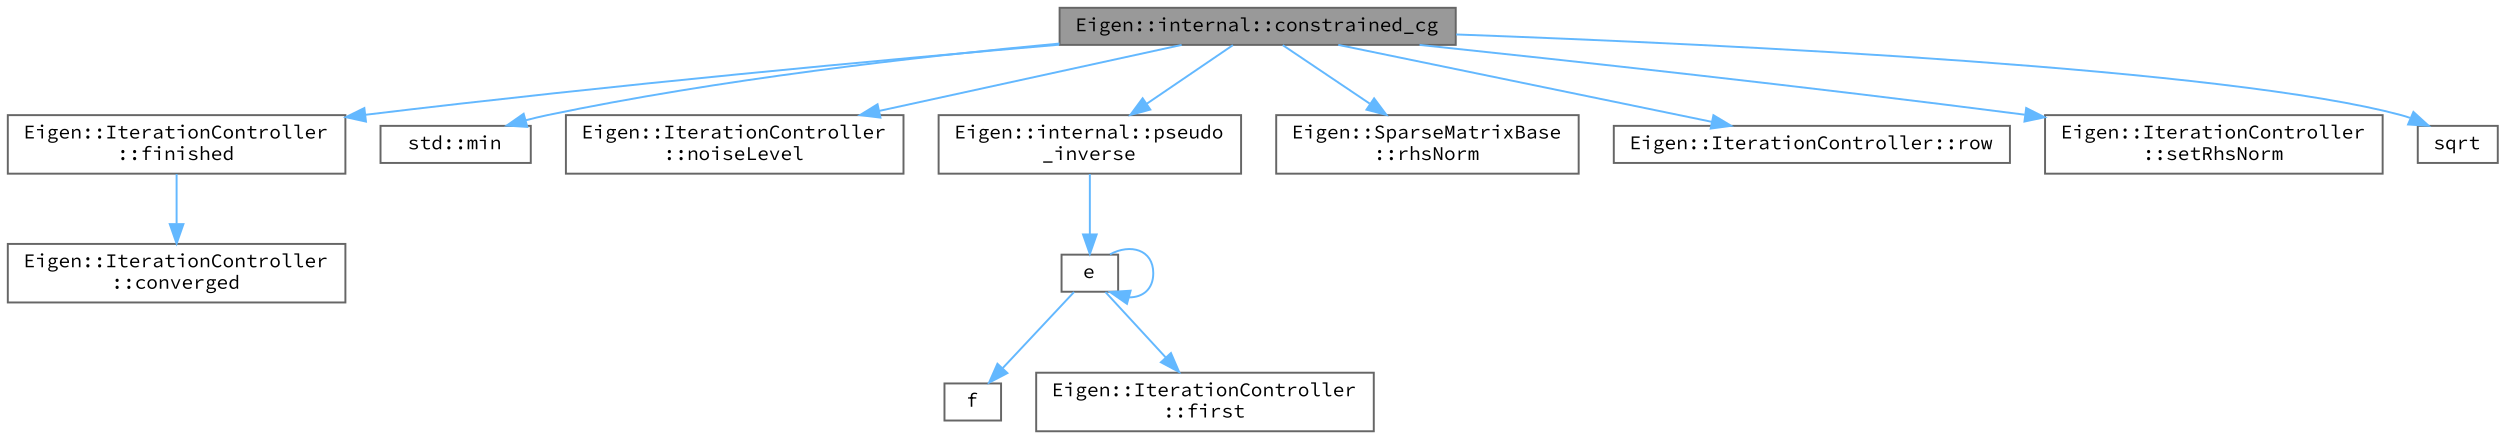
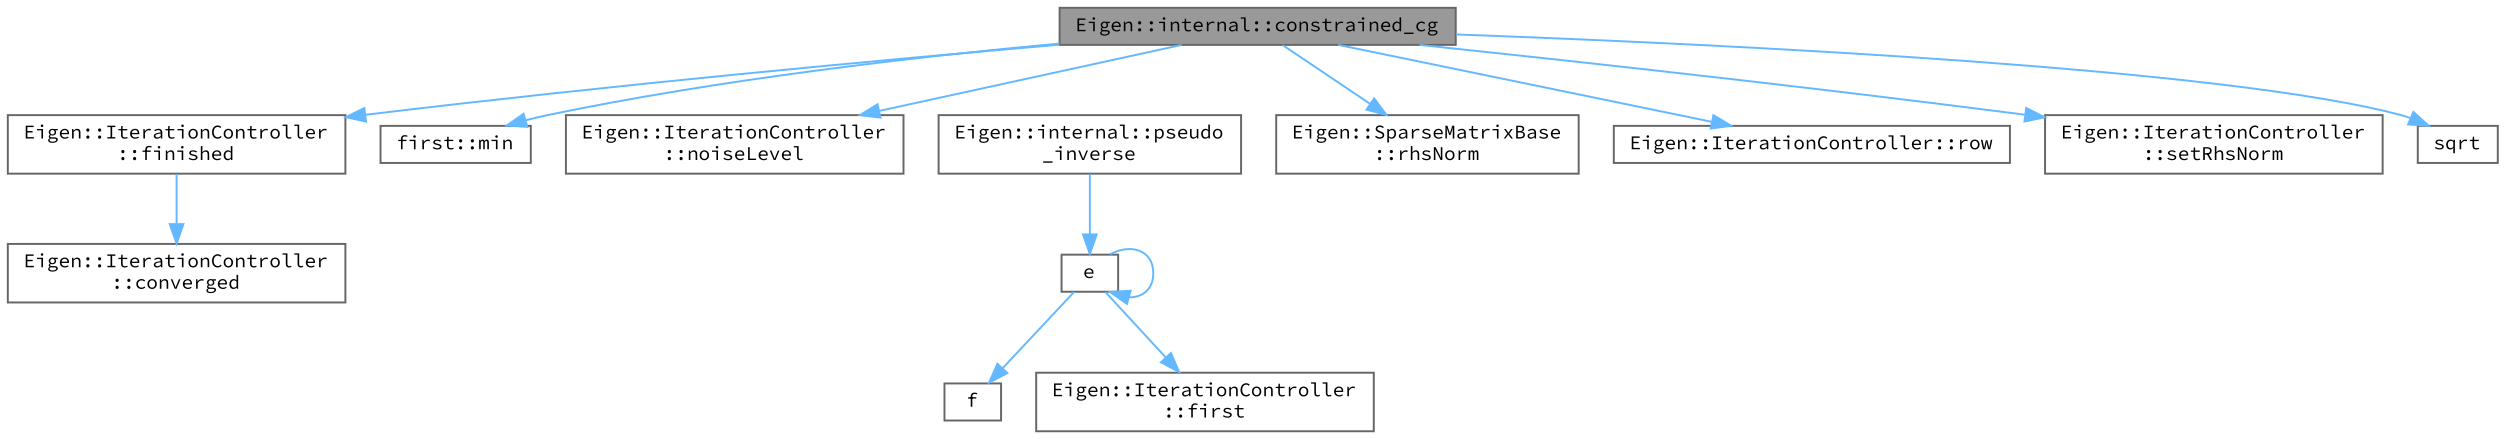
edge "Eigen::internal::constrained_cg" -> "Eigen::internal::pseudo _inverse": removed
node "std::min": label "std::min" -> "first::min"
